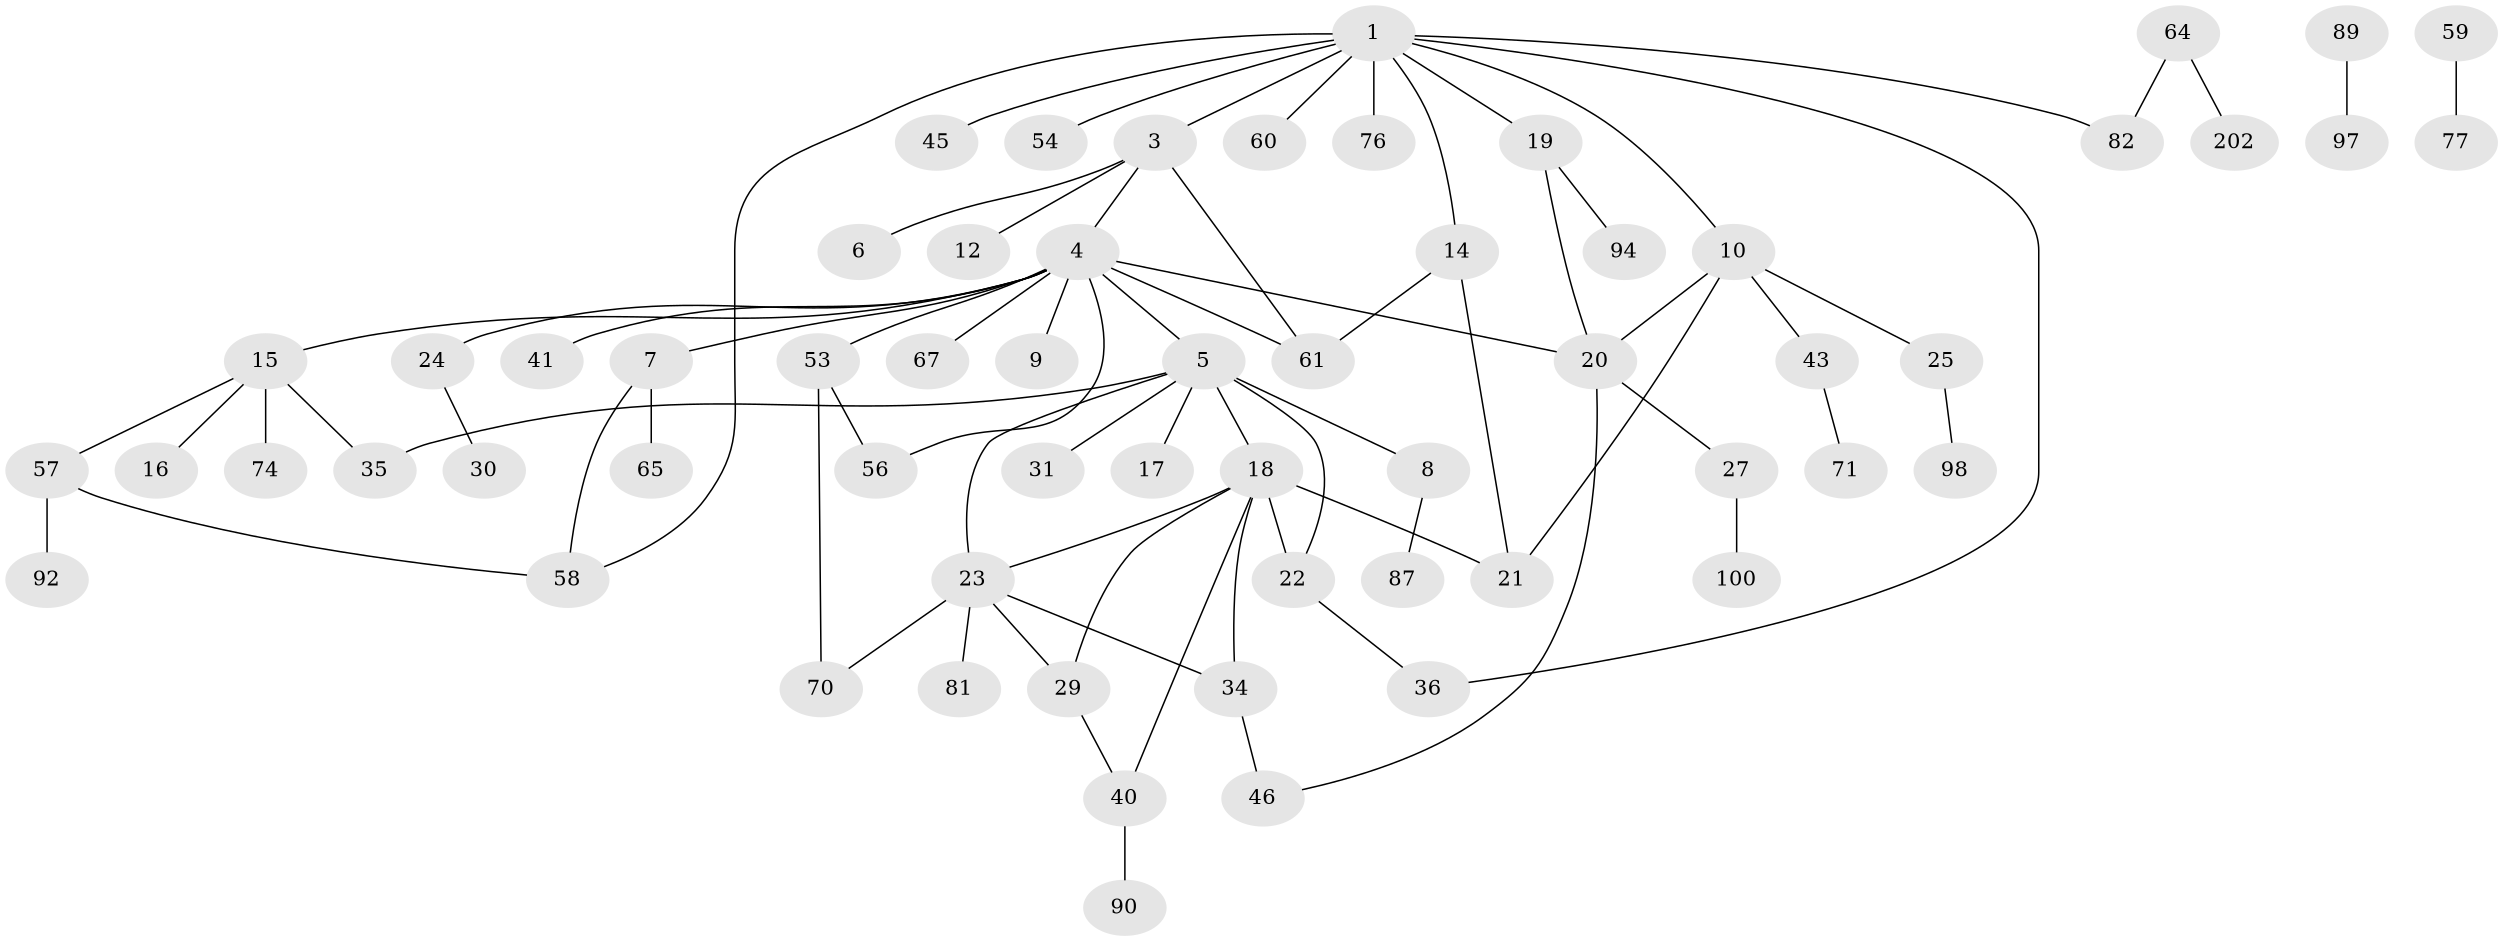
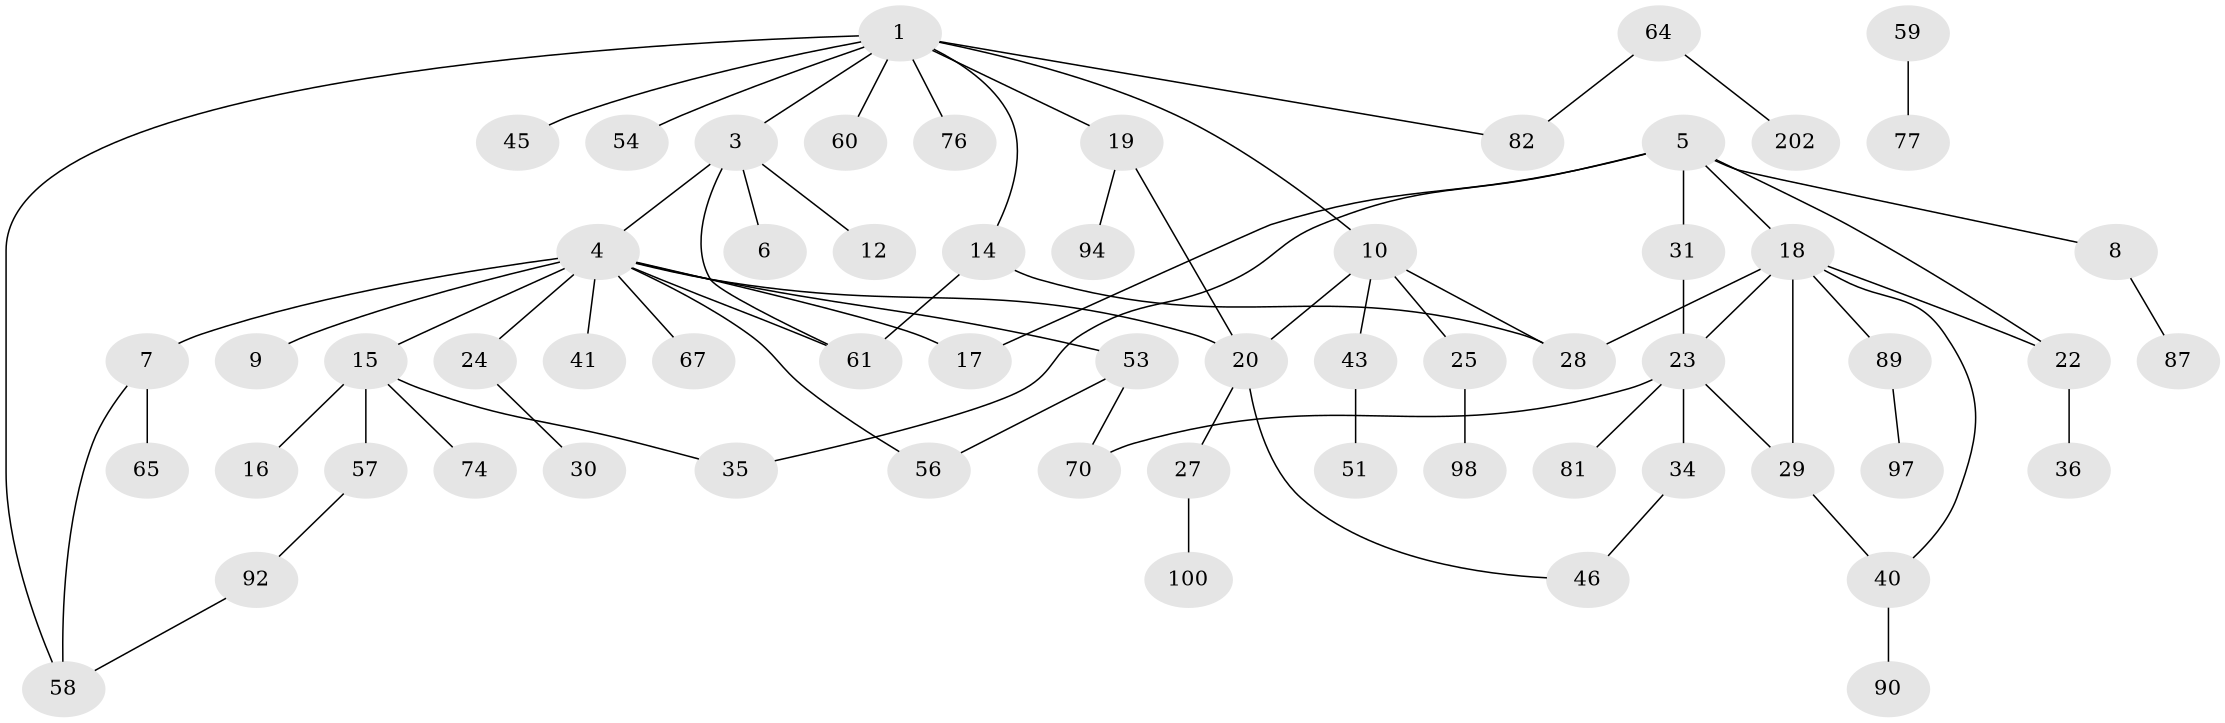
edge "4" -- "5": now "4" -- "17"
edge "1" -- "36": removed
edge "5" -- "23": now "31" -- "23"
node "71": label "71" -> "51"
edge "57" -- "58": now "92" -- "58"
edge "18" -- "34": now "18" -- "89"
node "21": label "21" -> "28"
